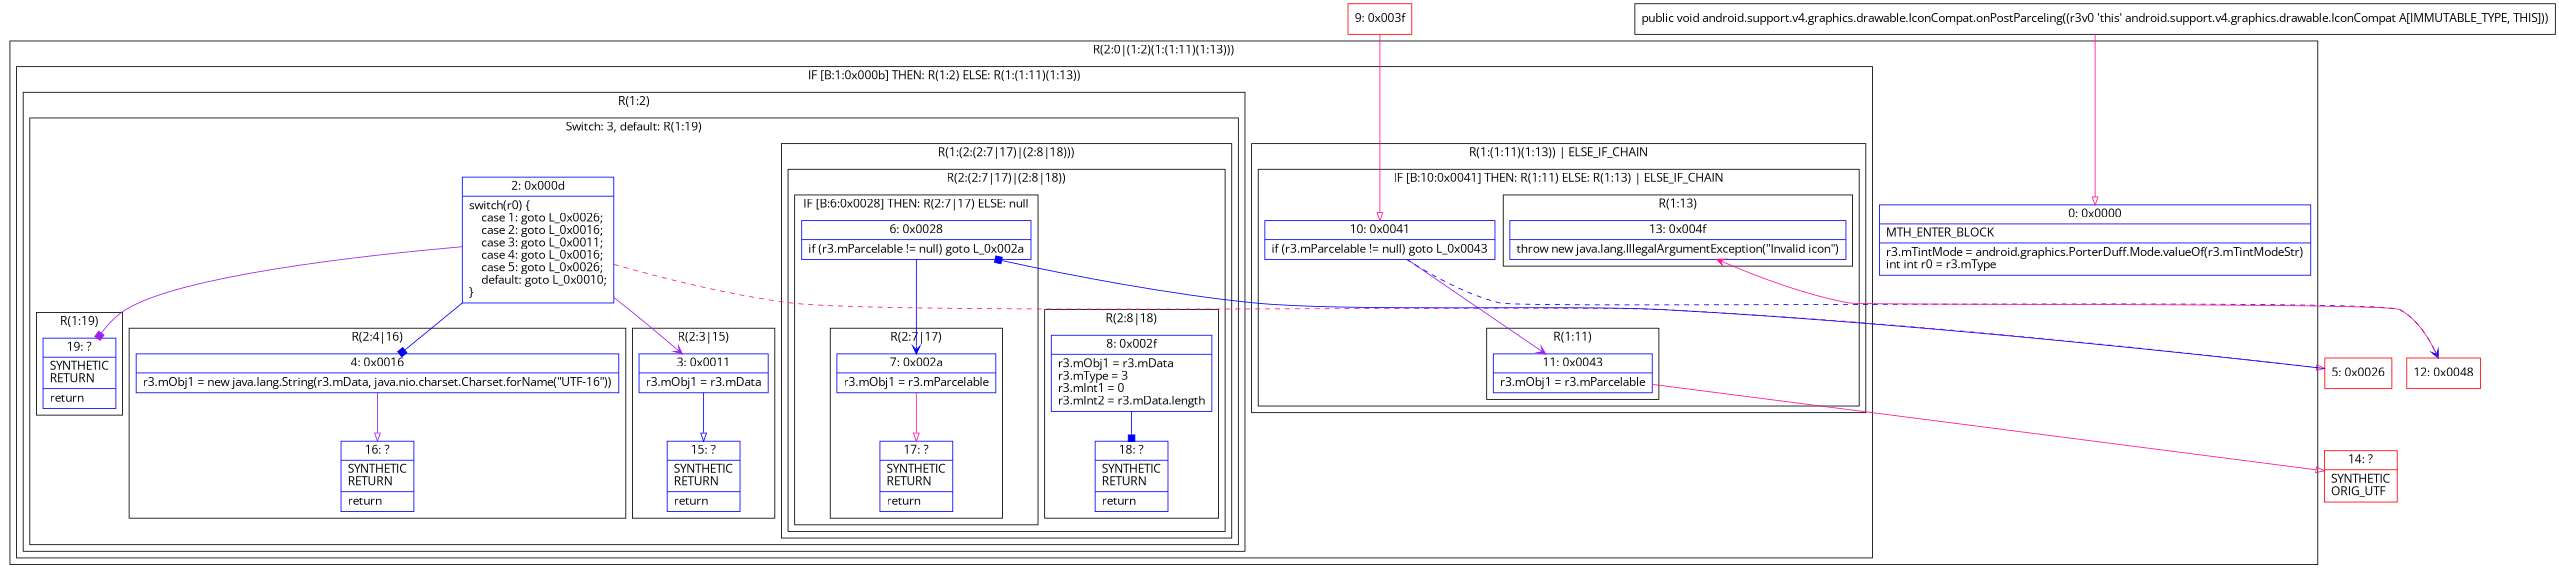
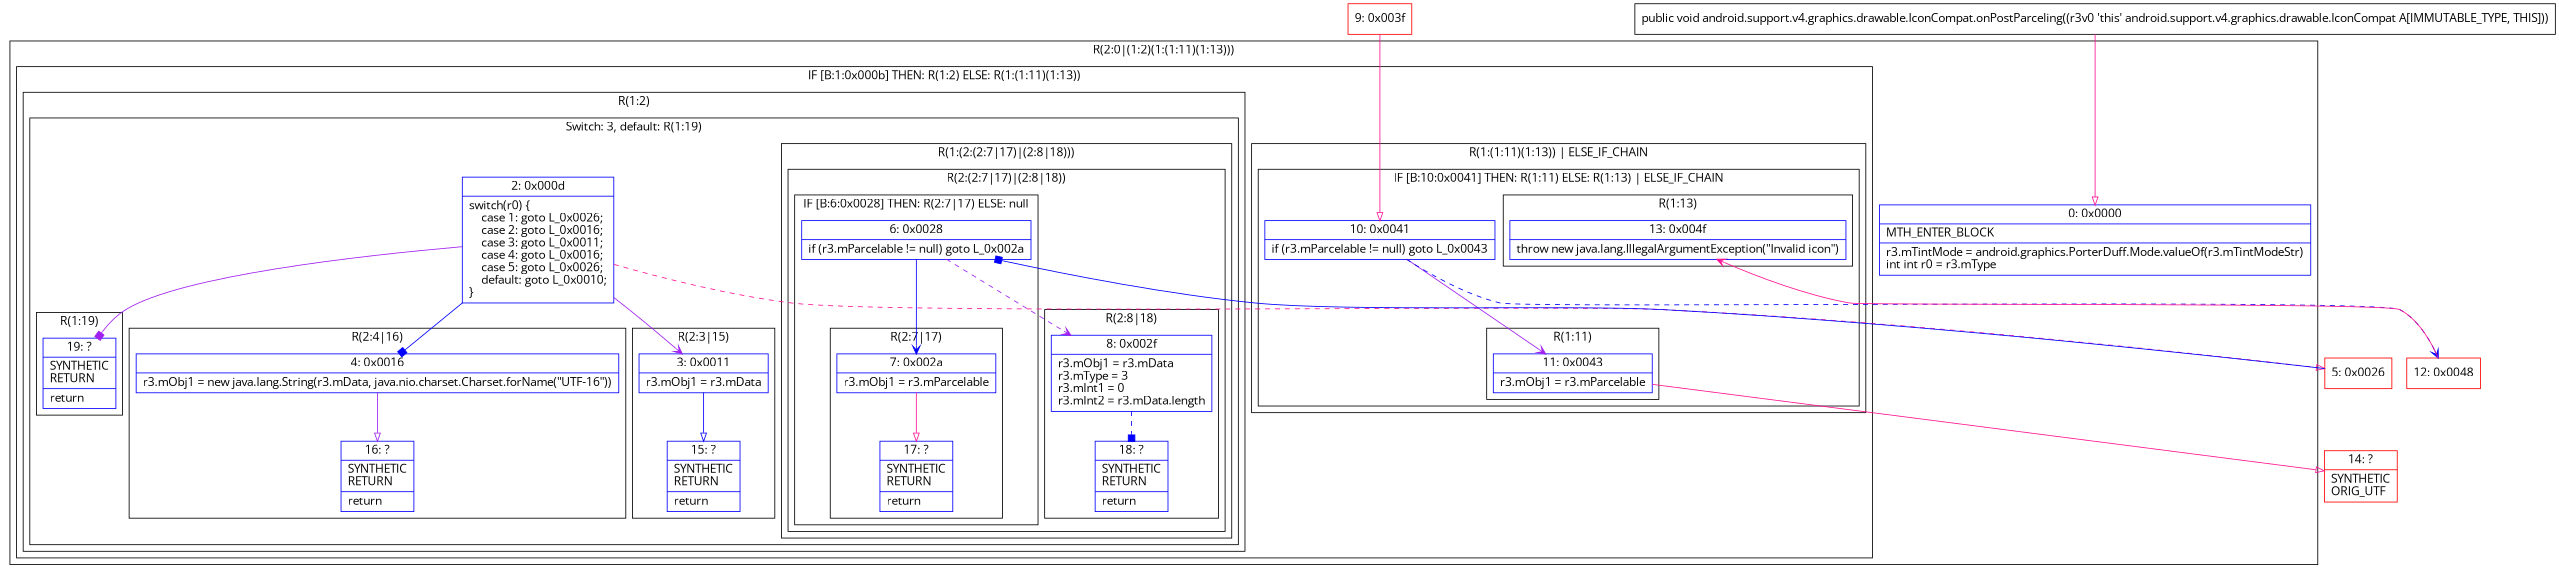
edge "6: 0x0028" -> "8: 0x002f": added
edge "8: 0x002f" -> "18: ?": style solid -> dashed
